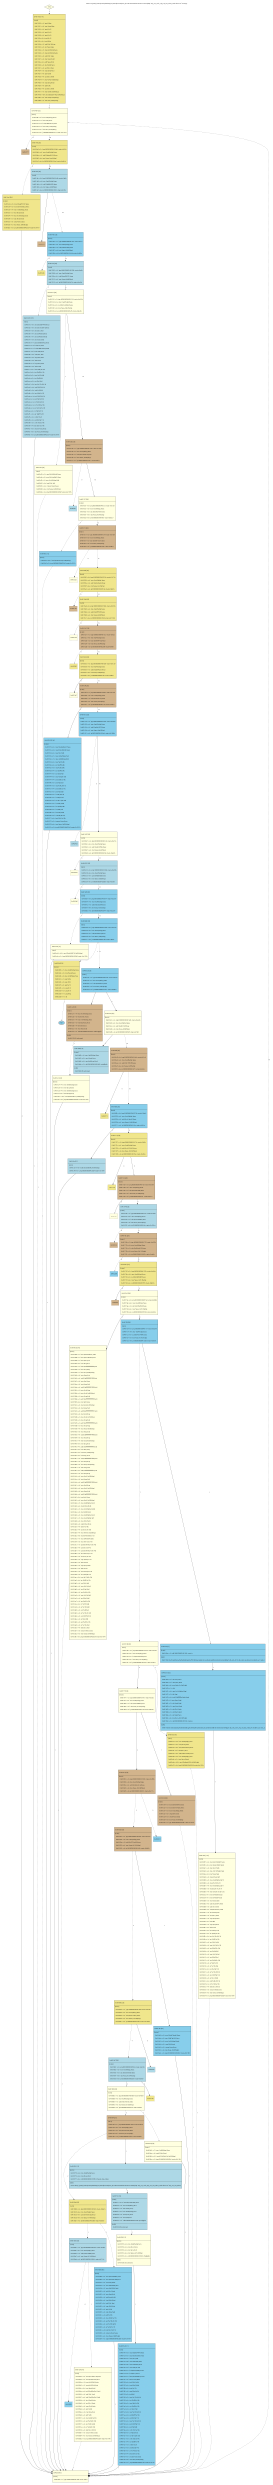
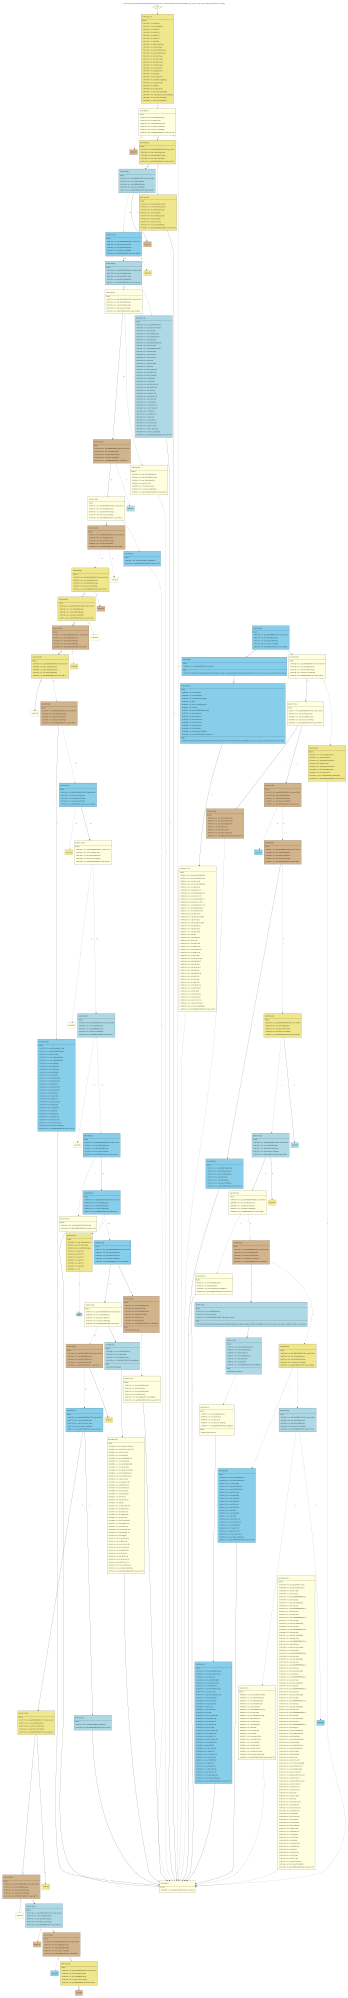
node "0x4024a6": fillcolor lightblue -> khaki
node "0x4017a3 [28]": removed
node "0x401b9f [159]": added
